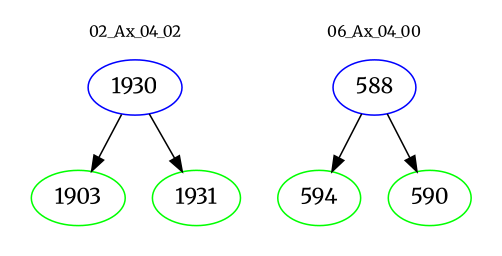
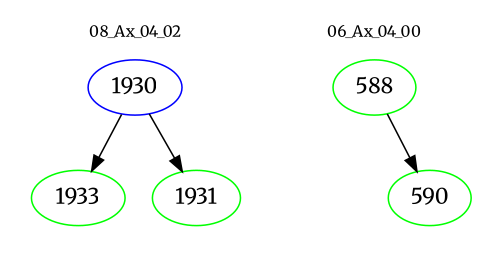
cluster "02_Ax_04_02": label "02_Ax_04_02" -> "08_Ax_04_02"
node "588": color blue -> green
node "1903": label "1903" -> "1933"
node "594": removed
